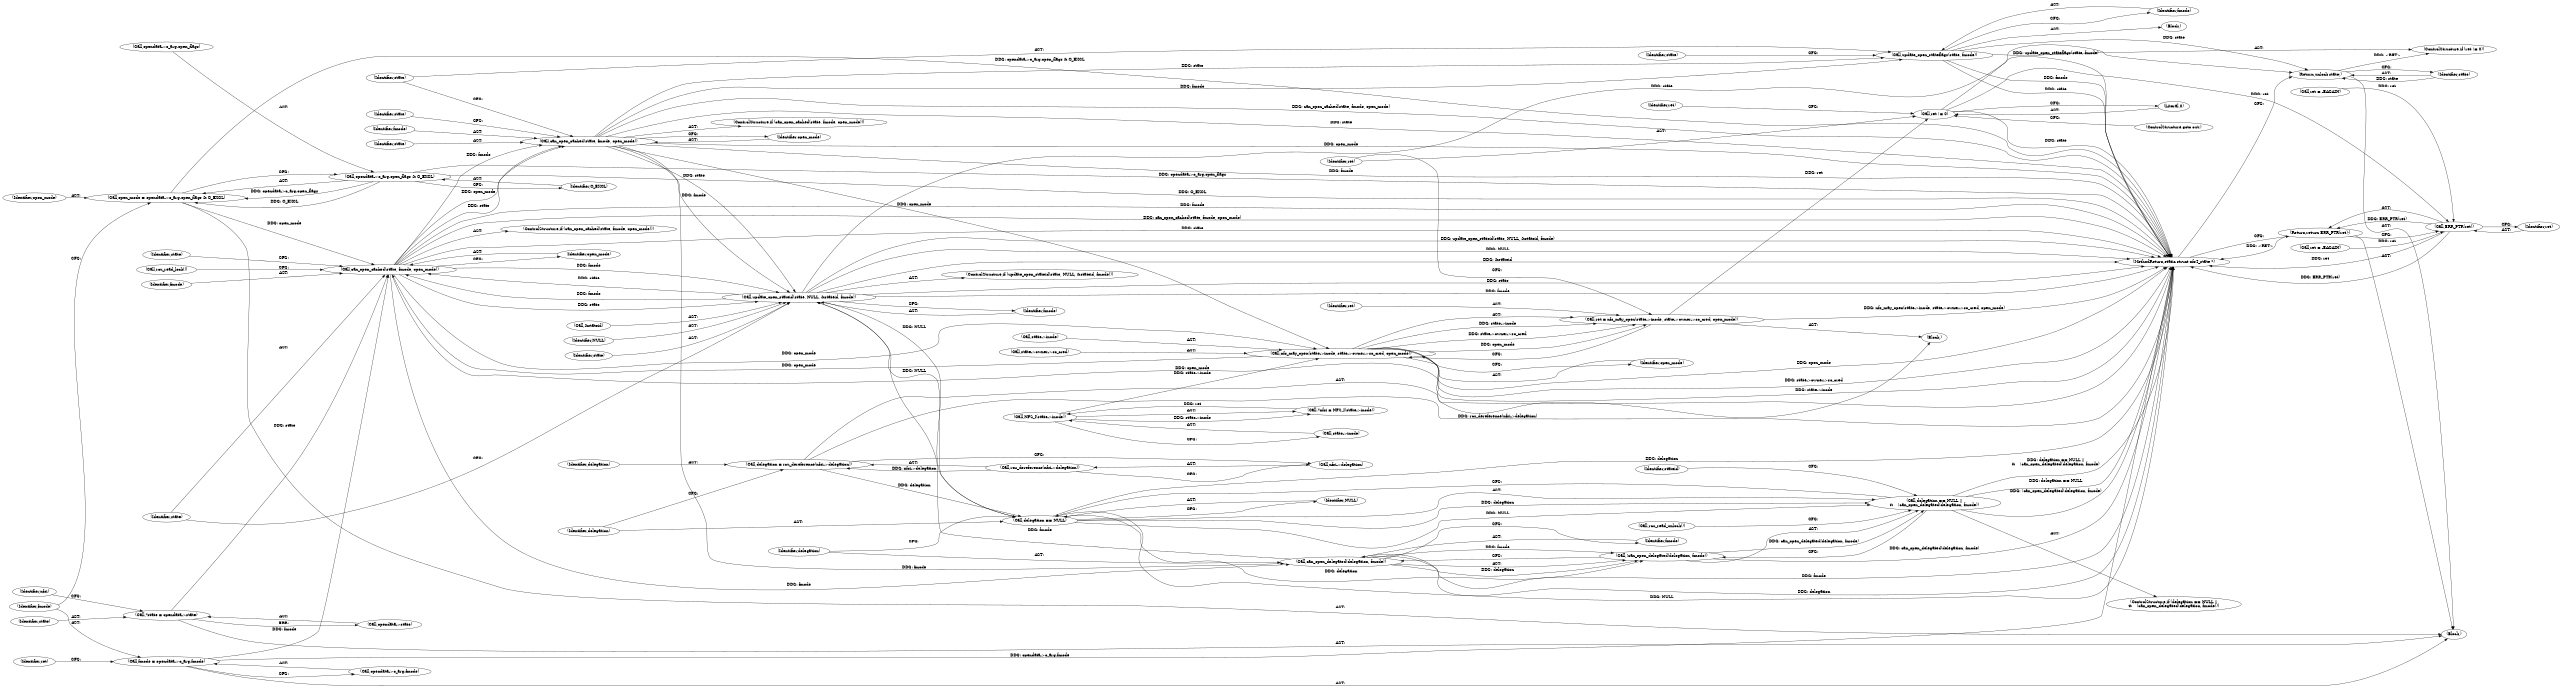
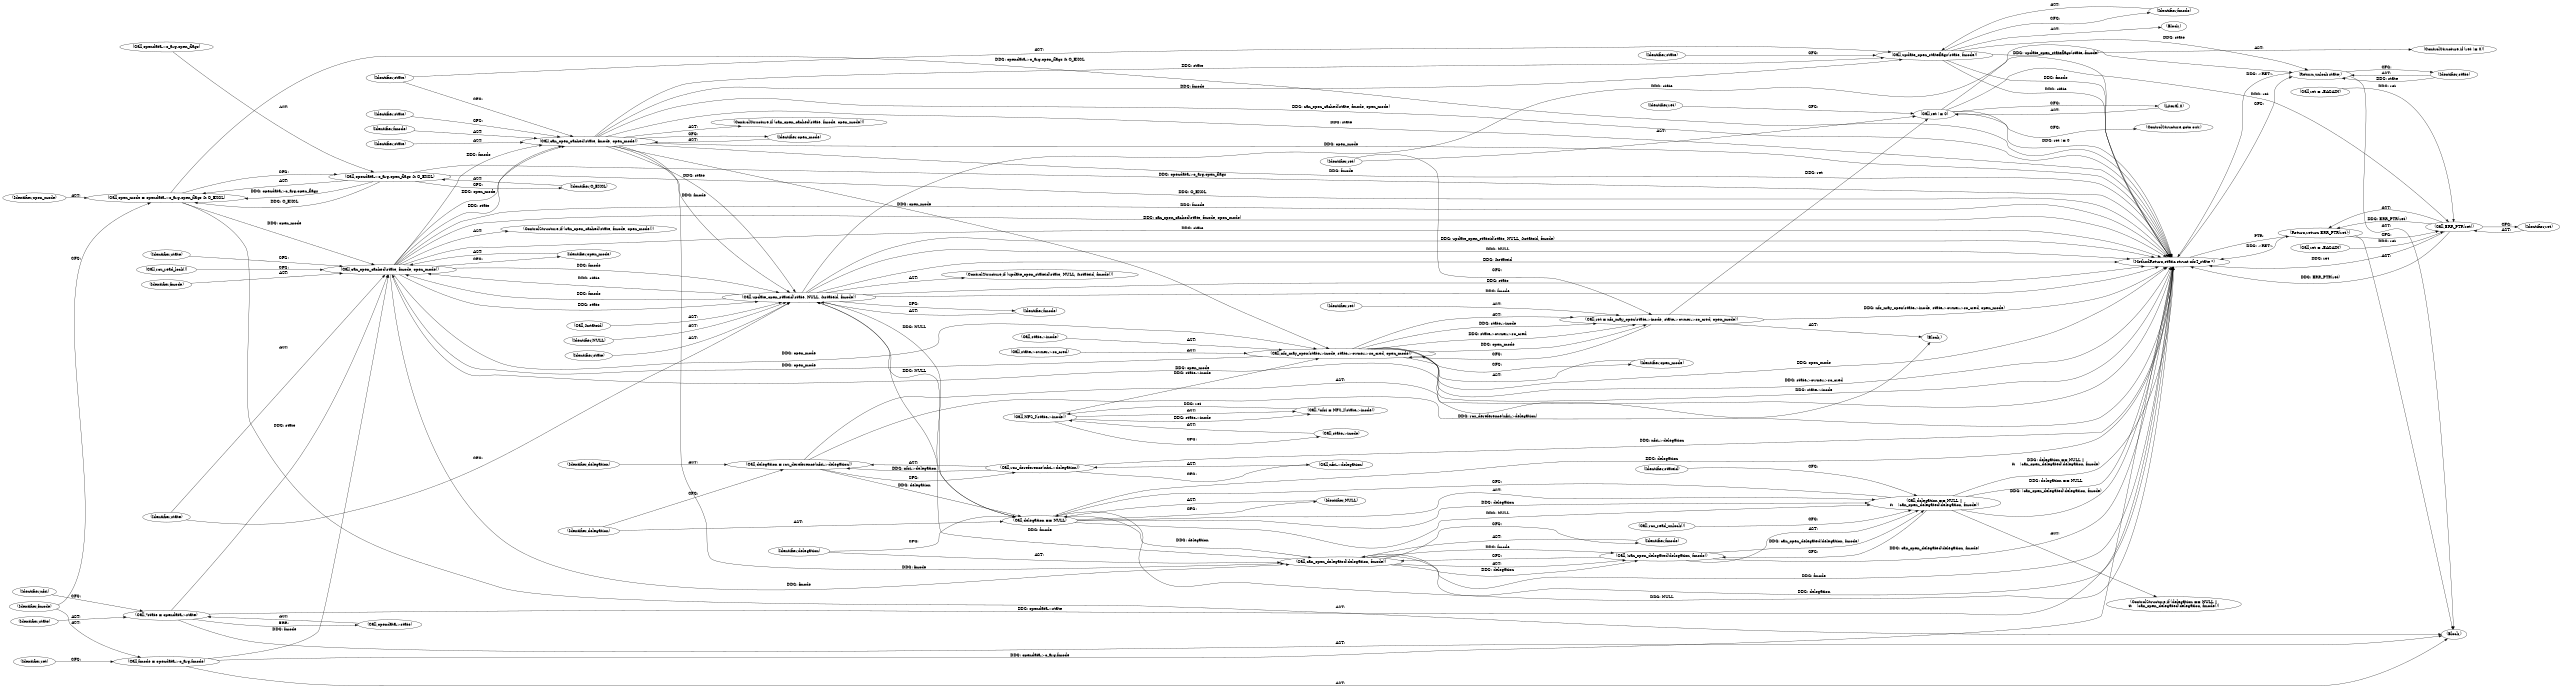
edge "(Return,unlock state;)" -> "(ControlStructure,if (ret != 0))": now "(Return,unlock state;)" -> "(MethodReturn,static struct nfs4_state *)"
edge "(ControlStructure,goto out;)" -> "(Call,ret != 0)": reversed
edge "(Call,ret != 0)" -> "(MethodReturn,static struct nfs4_state *)": label "DDG: state" -> "DDG: ret != 0"
edge "(MethodReturn,static struct nfs4_state *)" -> "(Return,return ERR_PTR(ret);)": label "CFG: " -> "PTR: "
edge "(Call,rcu_dereference(nfsi->delegation))" -> "(MethodReturn,static struct nfs4_state *)": added, label "DDG: nfsi->delegation"
edge "(Call,delegation = rcu_dereference(nfsi->delegation))" -> "(Call,nfsi->delegation)": now "(Call,delegation = rcu_dereference(nfsi->delegation))" -> "(Call,rcu_dereference(nfsi->delegation))"
edge "(Call,delegation == NULL)" -> "(Call,!can_open_delegated(delegation, fmode))": now "(Call,delegation == NULL)" -> "(Call,can_open_delegated(delegation, fmode))"
edge "(Call,*state = opendata->state)" -> "(MethodReturn,static struct nfs4_state *)": added, label "DDG: opendata->state"
node "(Call,opendata->o_arg.fmode)": removed
